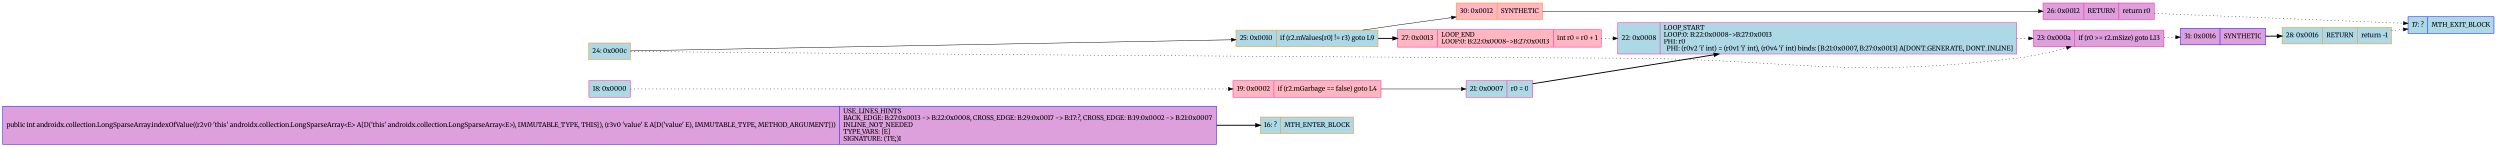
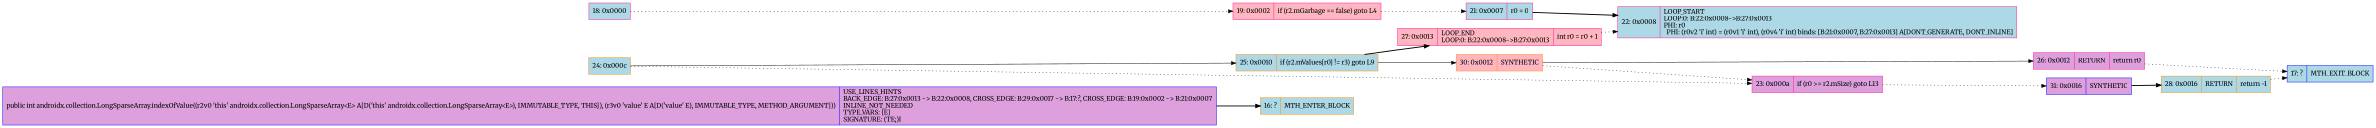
edge "22: 0x0008" -> "23: 0x000a": now "30: 0x0012" -> "23: 0x000a"
edge "19: 0x0002" -> "21: 0x0007": style solid -> dotted
